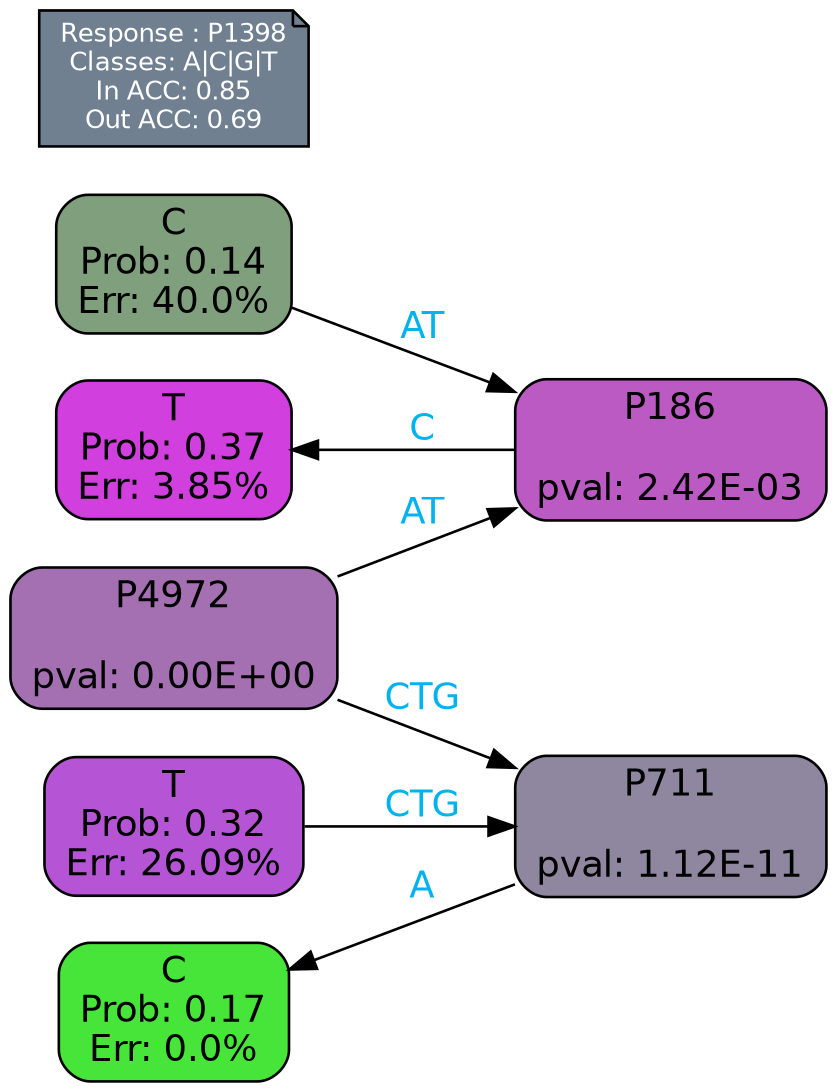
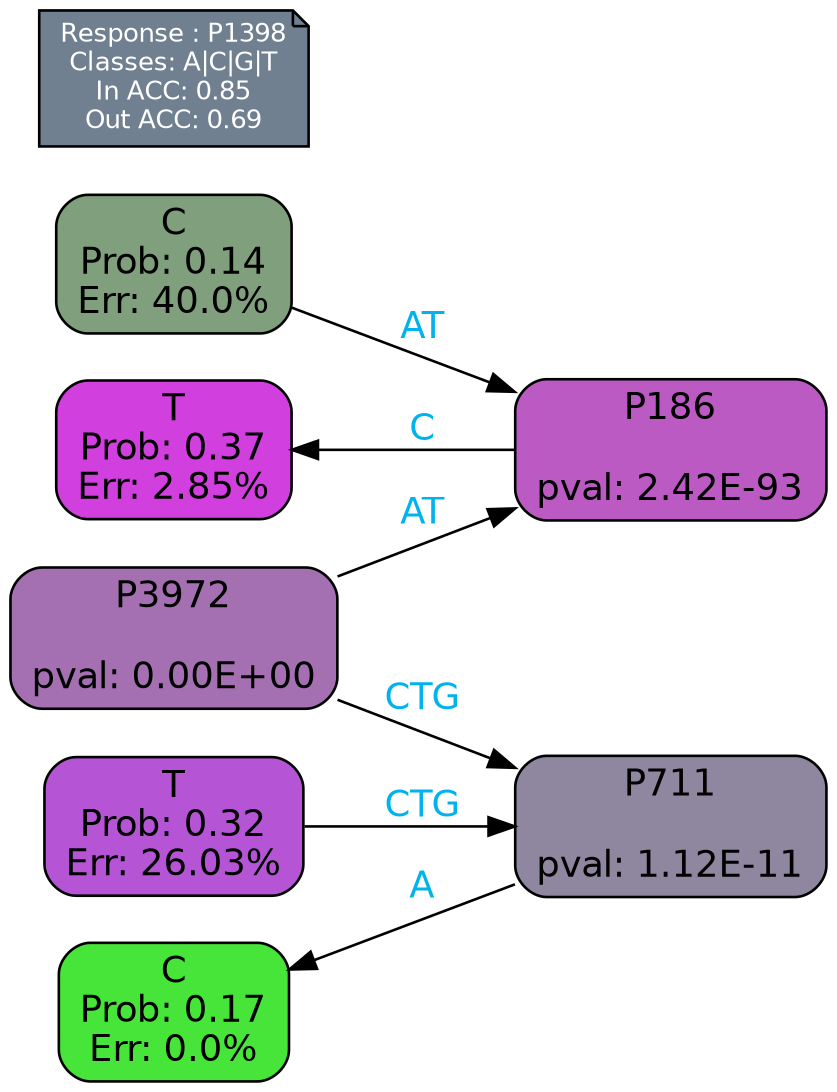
node "T Prob: 0.37 Err: 3.85%": label "T Prob: 0.37 Err: 3.85%" -> "T Prob: 0.37 Err: 2.85%"
node "P186 pval: 2.42E-03": label "P186 pval: 2.42E-03" -> "P186 pval: 2.42E-93"
node "P4972 pval: 0.00E+00": label "P4972 pval: 0.00E+00" -> "P3972 pval: 0.00E+00"
node "T Prob: 0.32 Err: 26.09%": label "T Prob: 0.32 Err: 26.09%" -> "T Prob: 0.32 Err: 26.03%"
